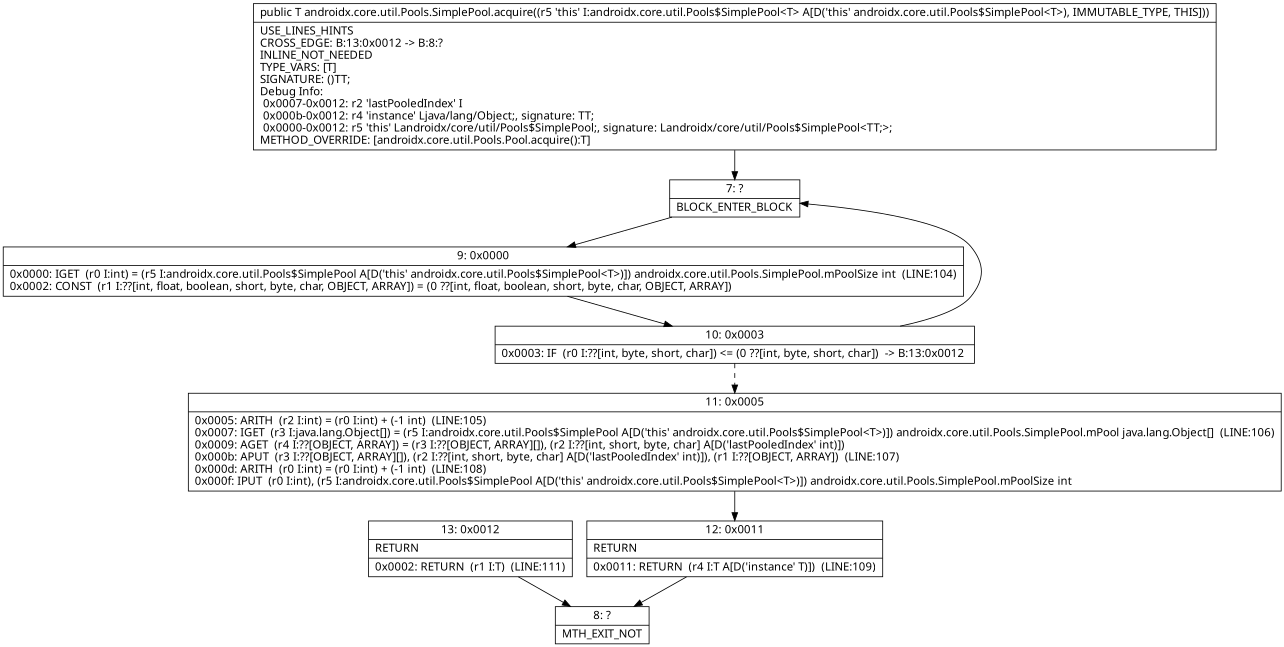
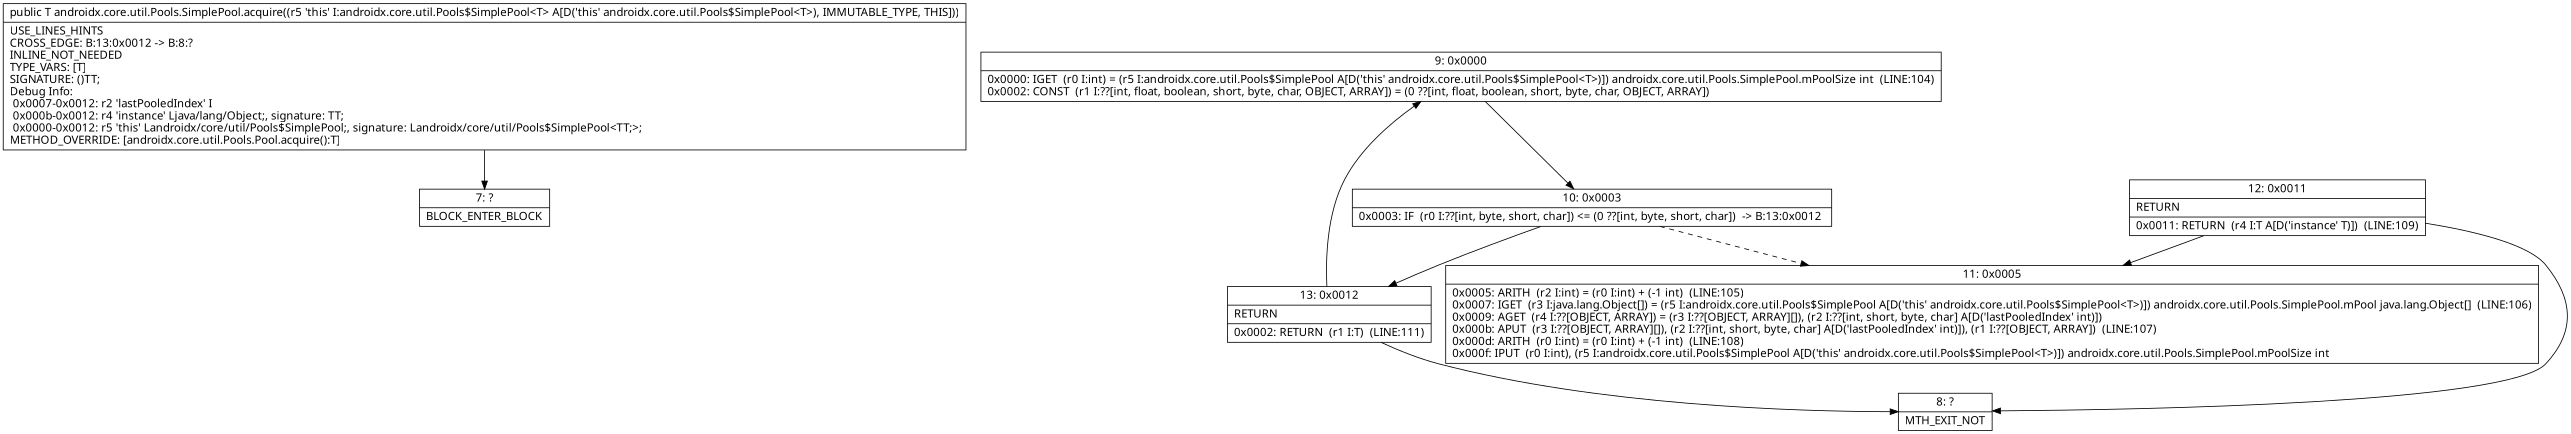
edge "7: ?" -> "9: 0x0000": now "13: 0x0012" -> "9: 0x0000"
edge "10: 0x0003" -> "7: ?": now "10: 0x0003" -> "13: 0x0012"
edge "11: 0x0005" -> "12: 0x0011": reversed
